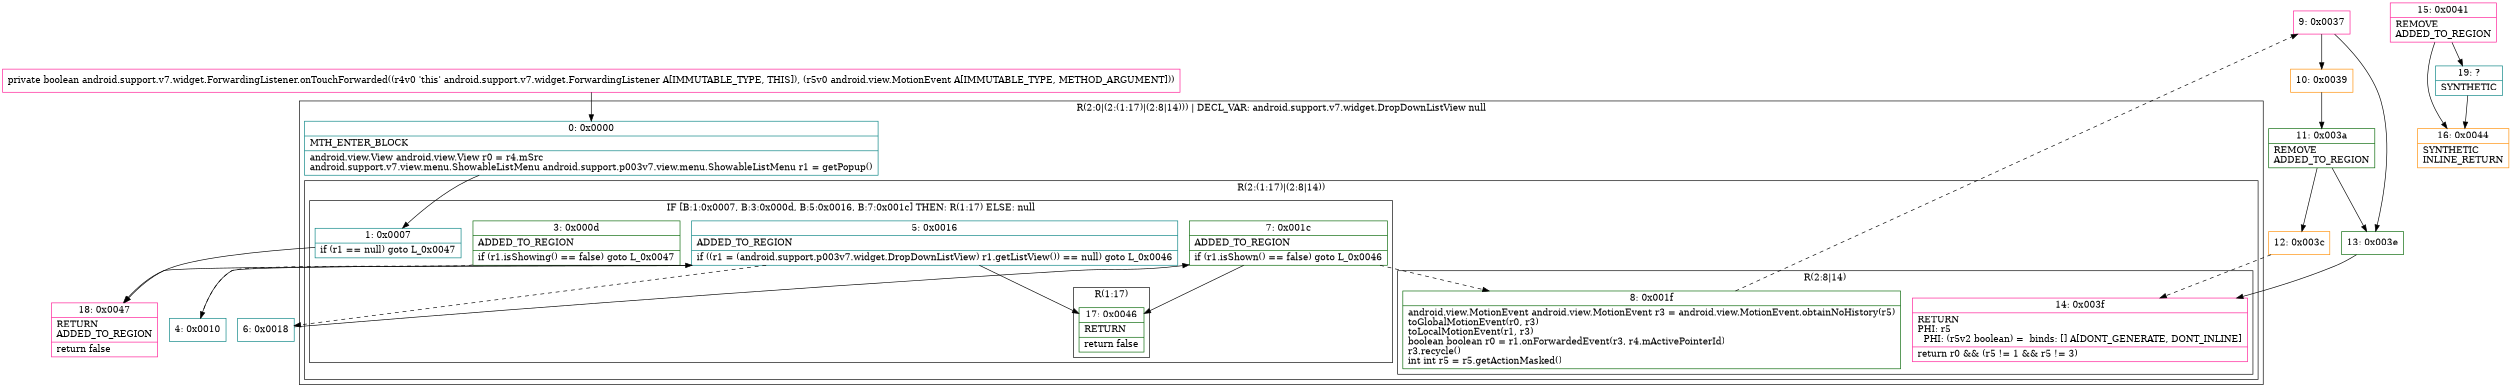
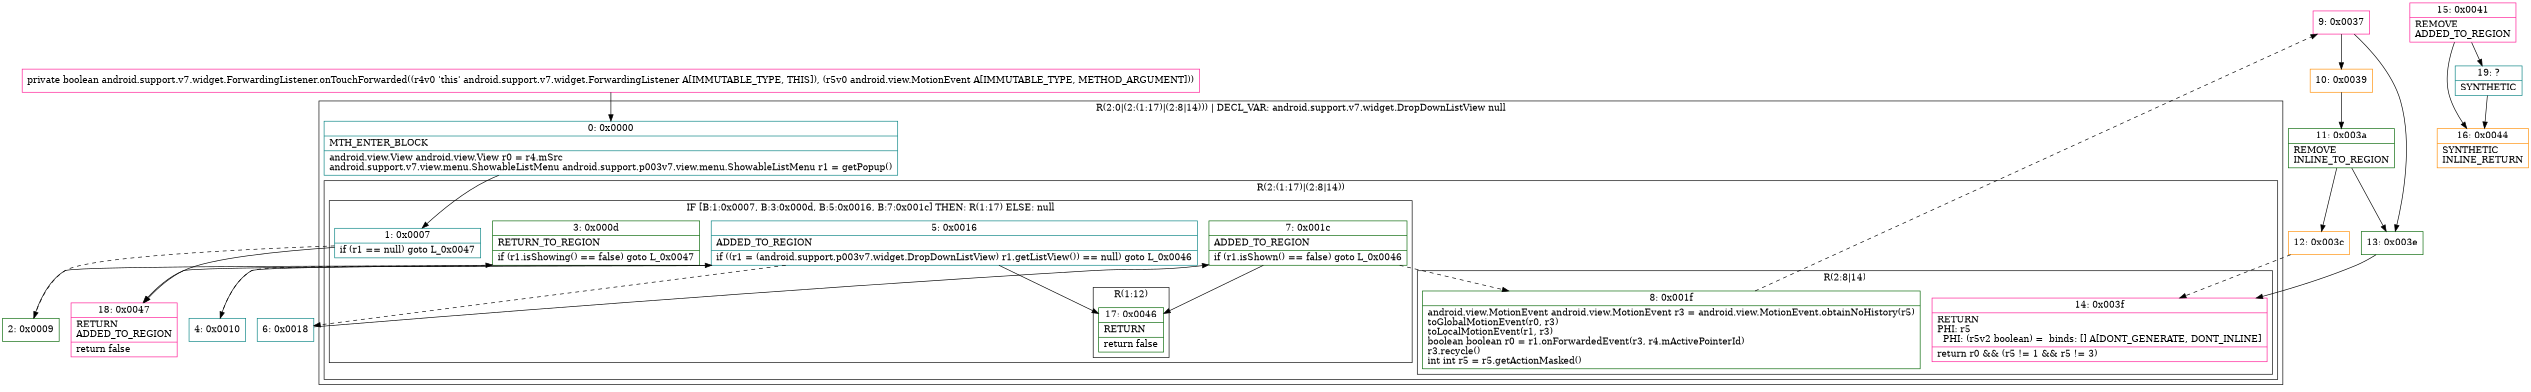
node "11: 0x003a": text "ADDED_TO_REGION" -> "INLINE_TO_REGION"
node "3: 0x000d": text "ADDED_TO_REGION" -> "RETURN_TO_REGION"
cluster "R(1:17)": label "R(1:17)" -> "R(1:12)"
node "2: 0x0009": added
